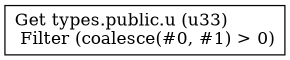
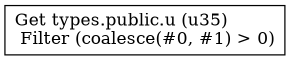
node "Get types.public.u (u33) Filter (coalesce(#0, #1) > 0)": label "Get types.public.u (u33) Filter (coalesce(#0, #1) > 0)" -> "Get types.public.u (u35) Filter (coalesce(#0, #1) > 0)"
